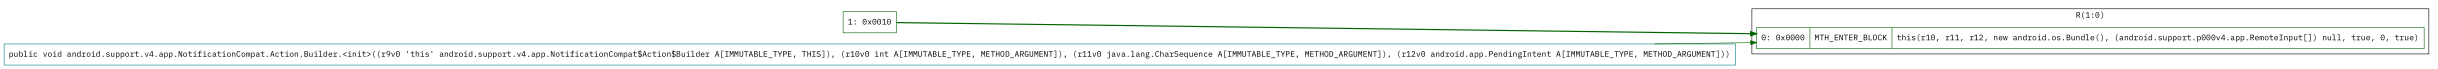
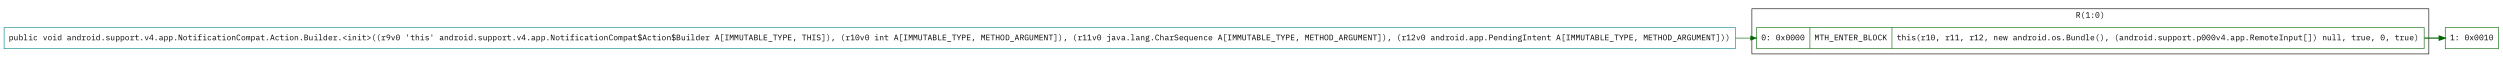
edge "1: 0x0010" -> "0: 0x0000": reversed
